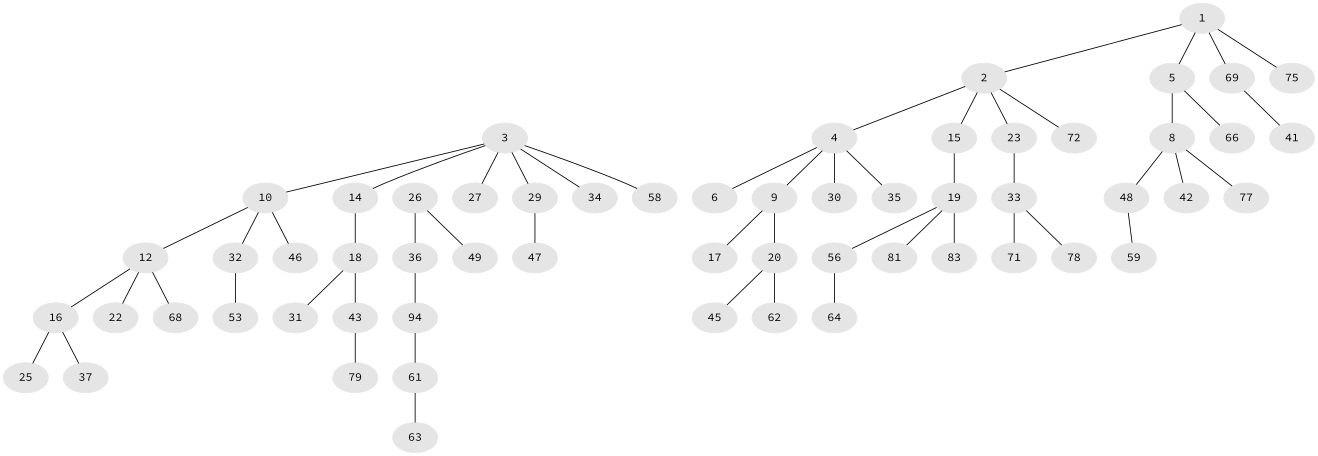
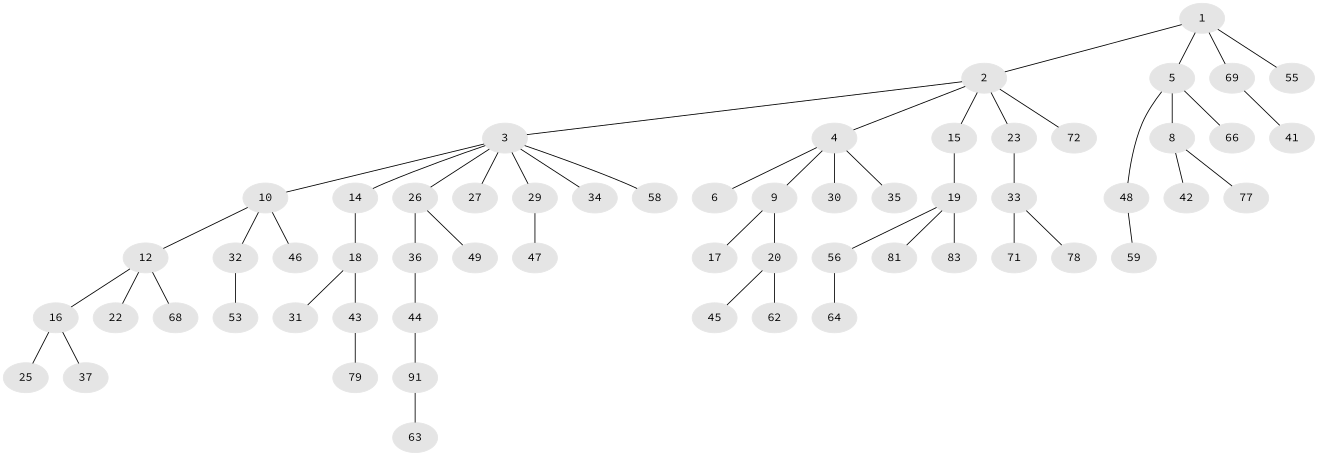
node "75": label "75" -> "55"
edge "2" -- "3": added
edge "3" -- "26": added
edge "8" -- "48": now "5" -- "48"
node "94": label "94" -> "44"
node "61": label "61" -> "91"
